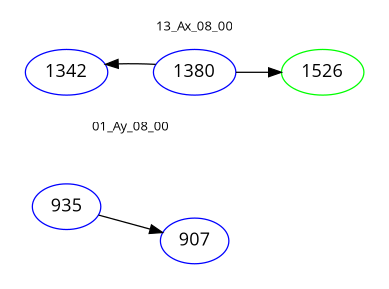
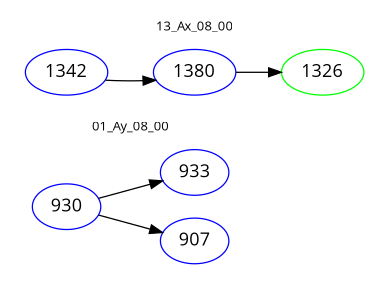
edge "1380" -> "1342": reversed
node "1526": label "1526" -> "1326"
node "933": added
node "935": label "935" -> "930"
